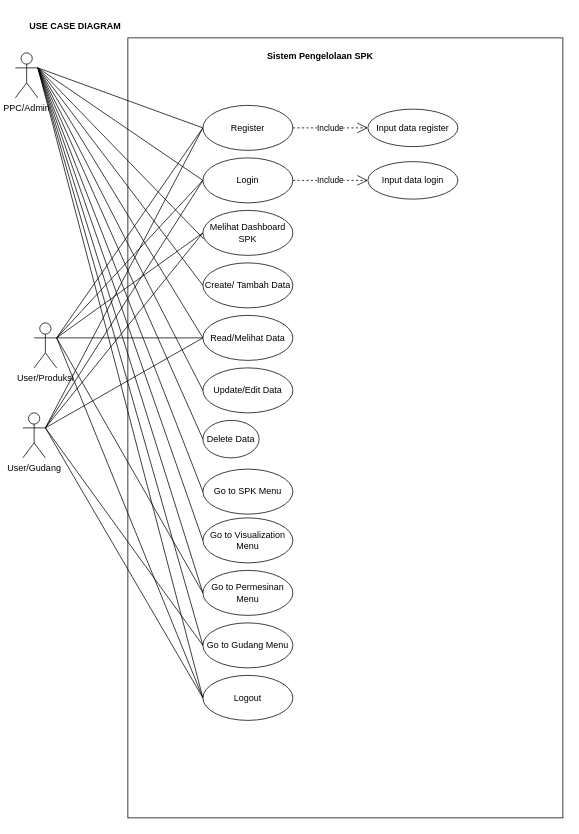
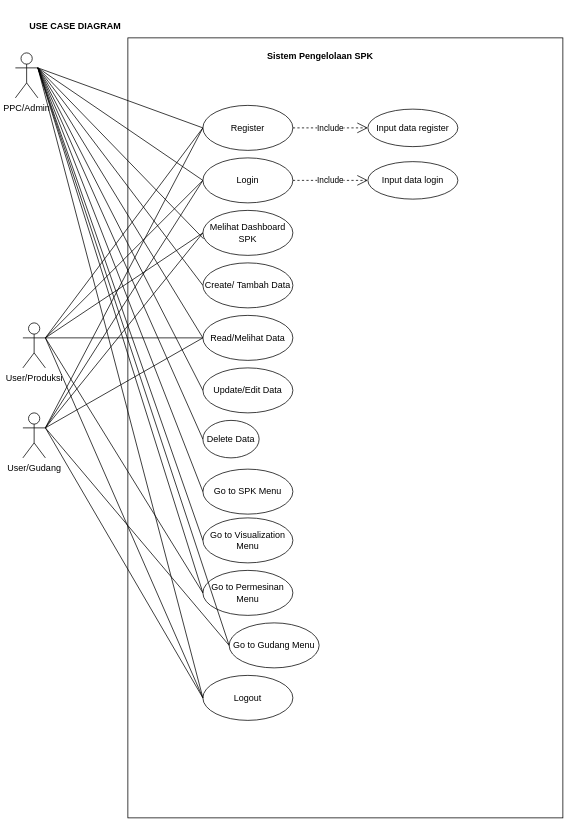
node "User/Produksi": moved (45, 345) -> (34, 345)
node "Go to Gudang Menu": moved (248, 645) -> (274, 645)
